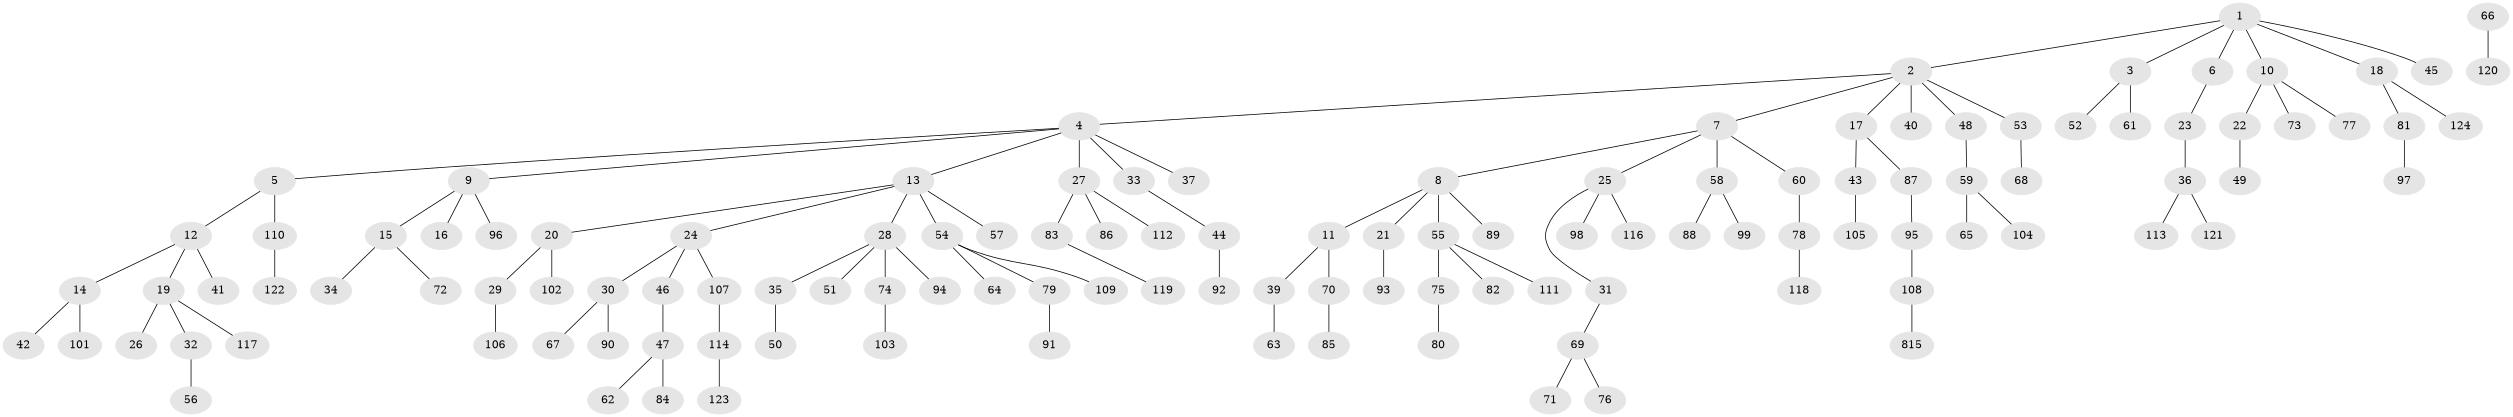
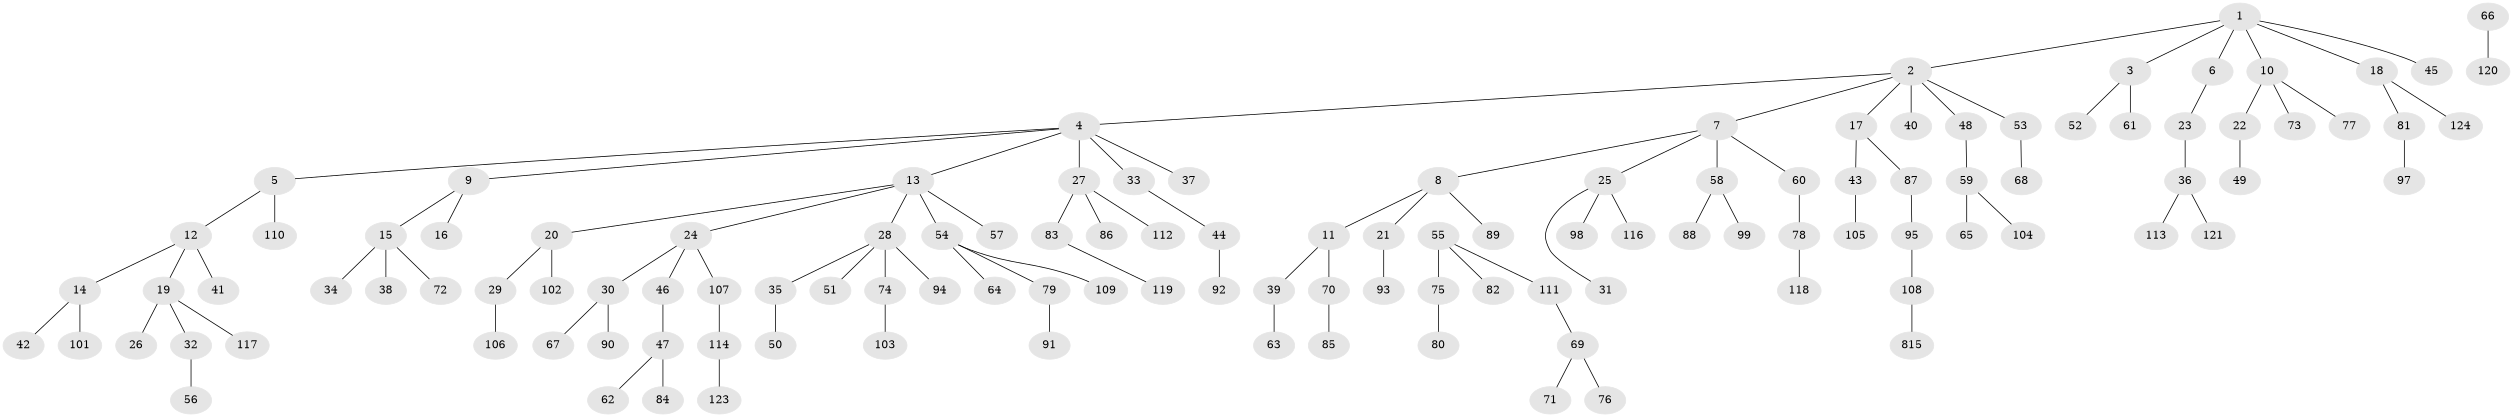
edge "8" -- "55": removed
node "96": removed
node "122": removed
node "38": added
edge "31" -- "69": now "111" -- "69"
